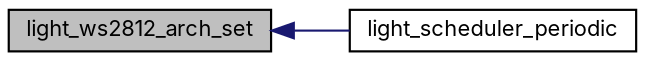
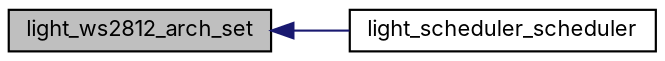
node "light_scheduler_periodic": label "light_scheduler_periodic" -> "light_scheduler_scheduler"
